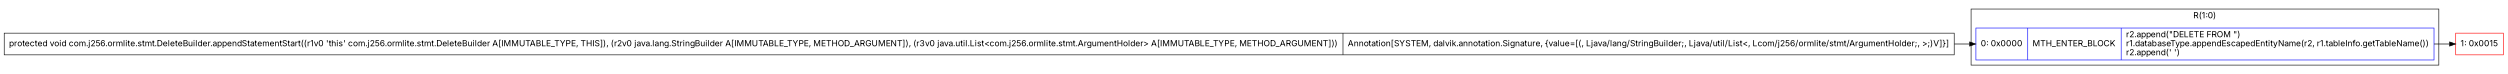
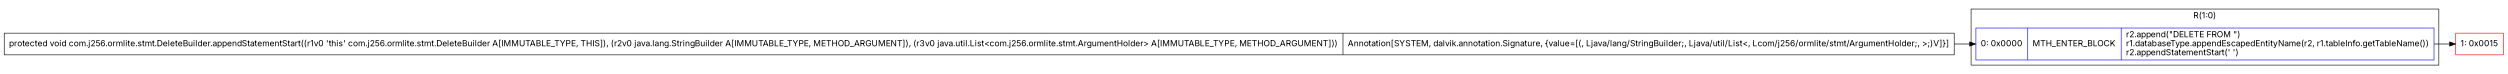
node "0: 0x0000": text "r2.append(' ')" -> "r2.appendStatementStart(' ')"
